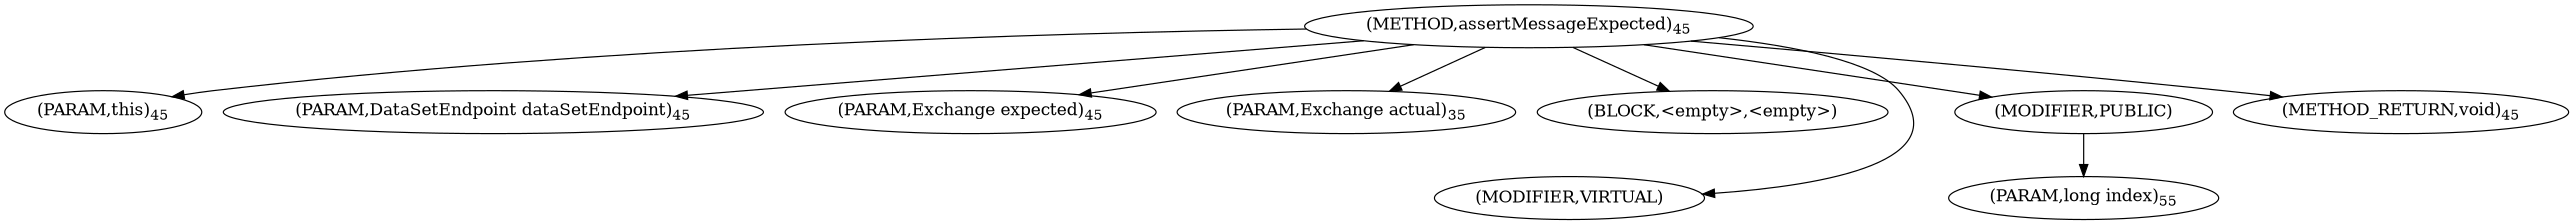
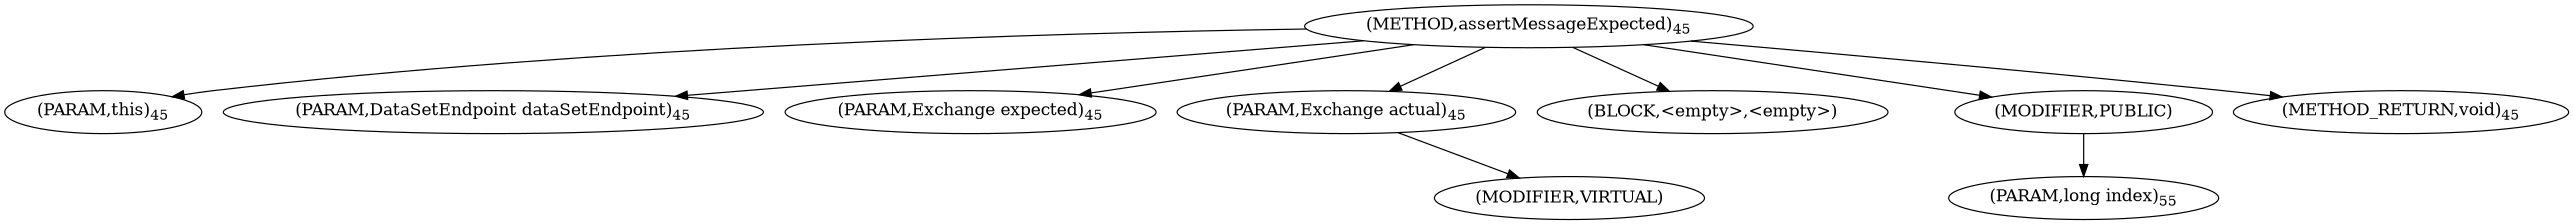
node "(PARAM,Exchange actual)": text "35" -> "45"
edge "(METHOD,assertMessageExpected)" -> "(MODIFIER,VIRTUAL)": now "(PARAM,Exchange actual)" -> "(MODIFIER,VIRTUAL)"
